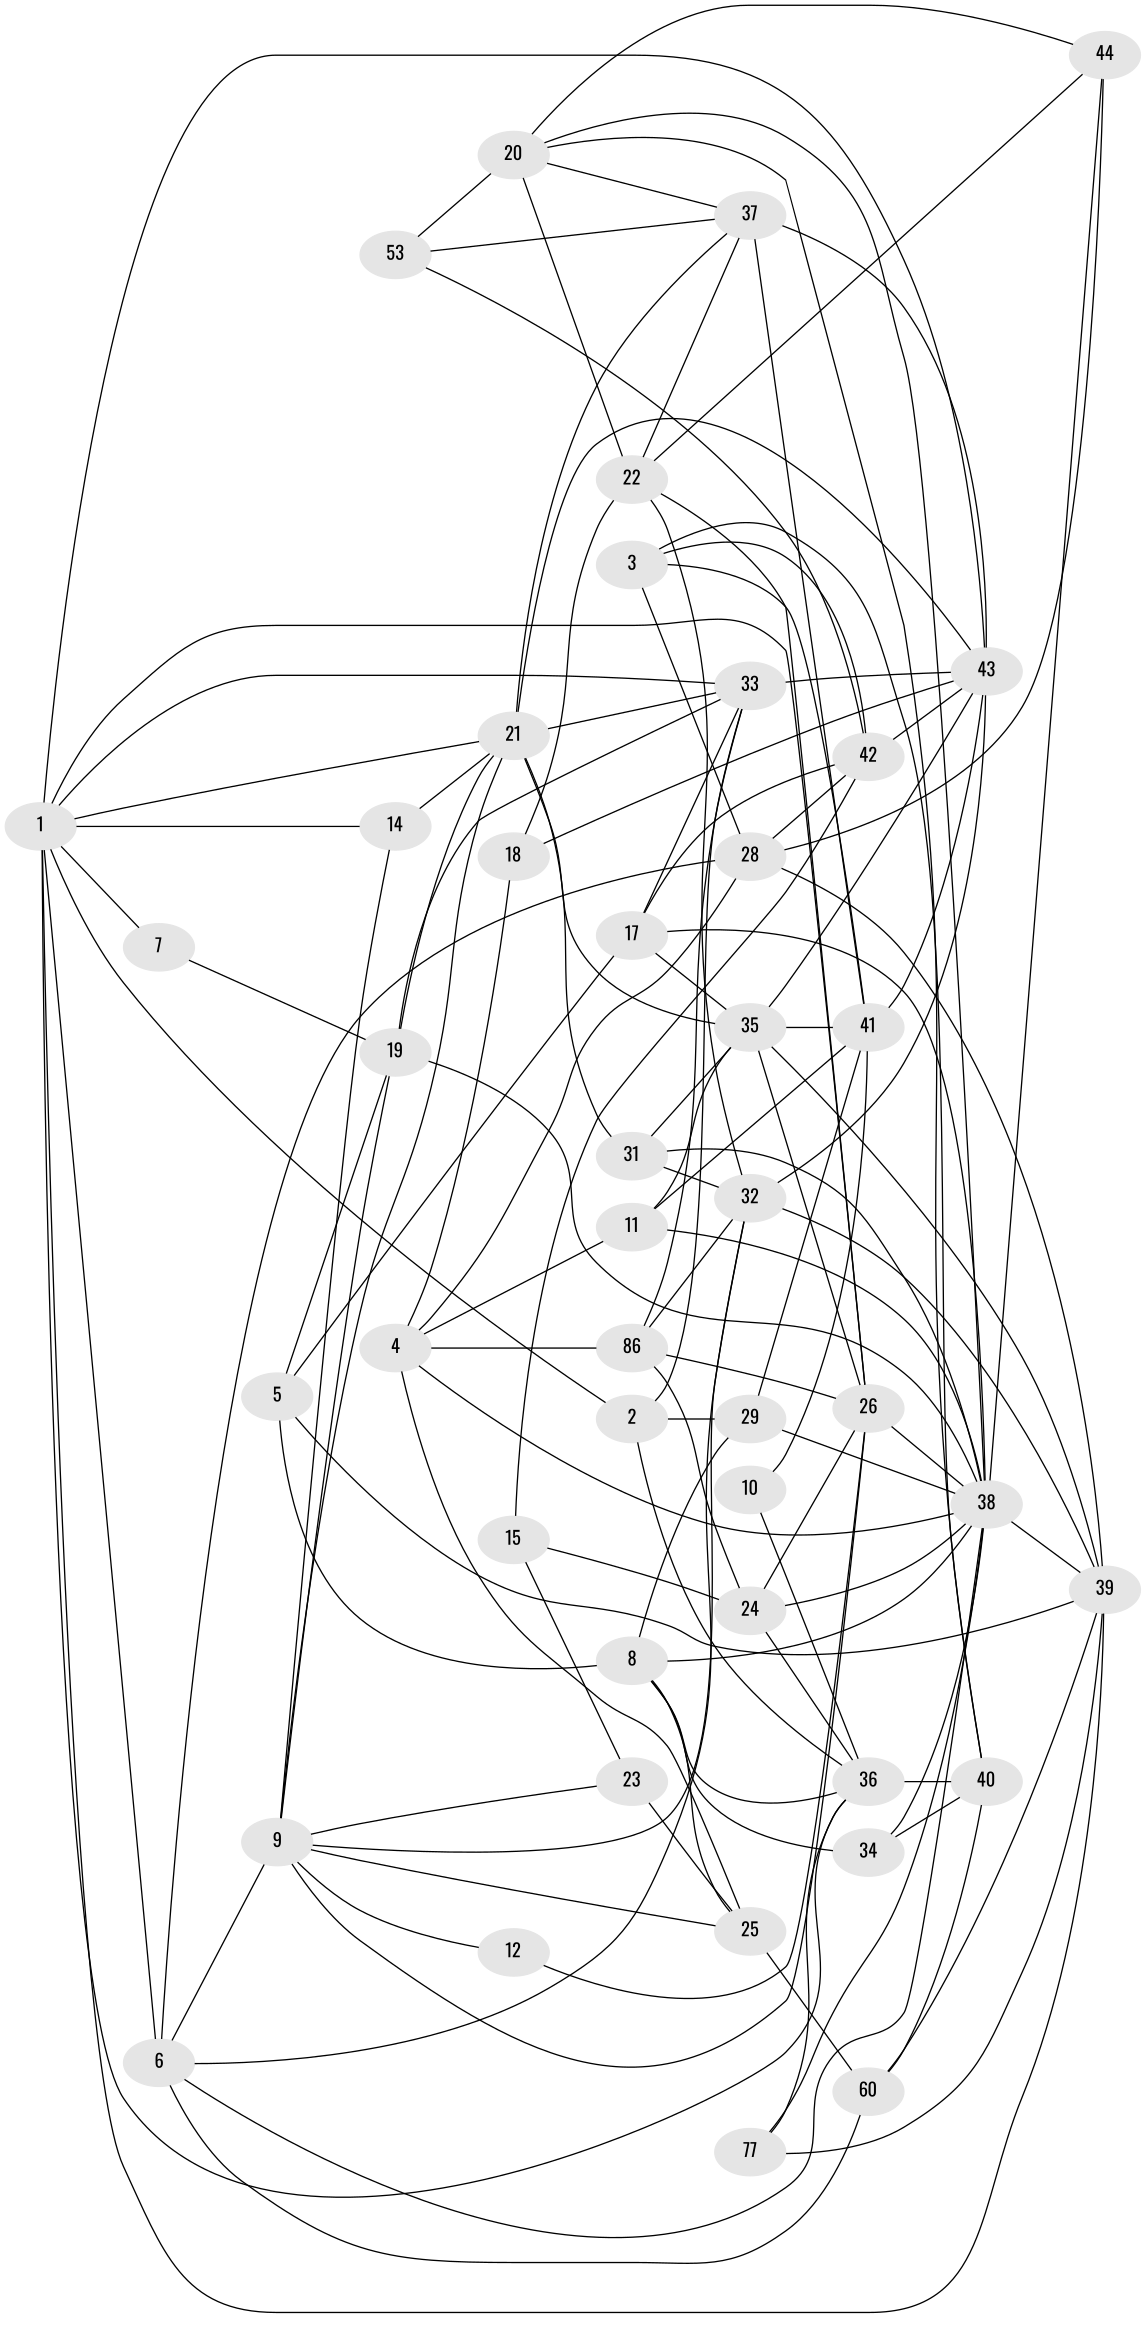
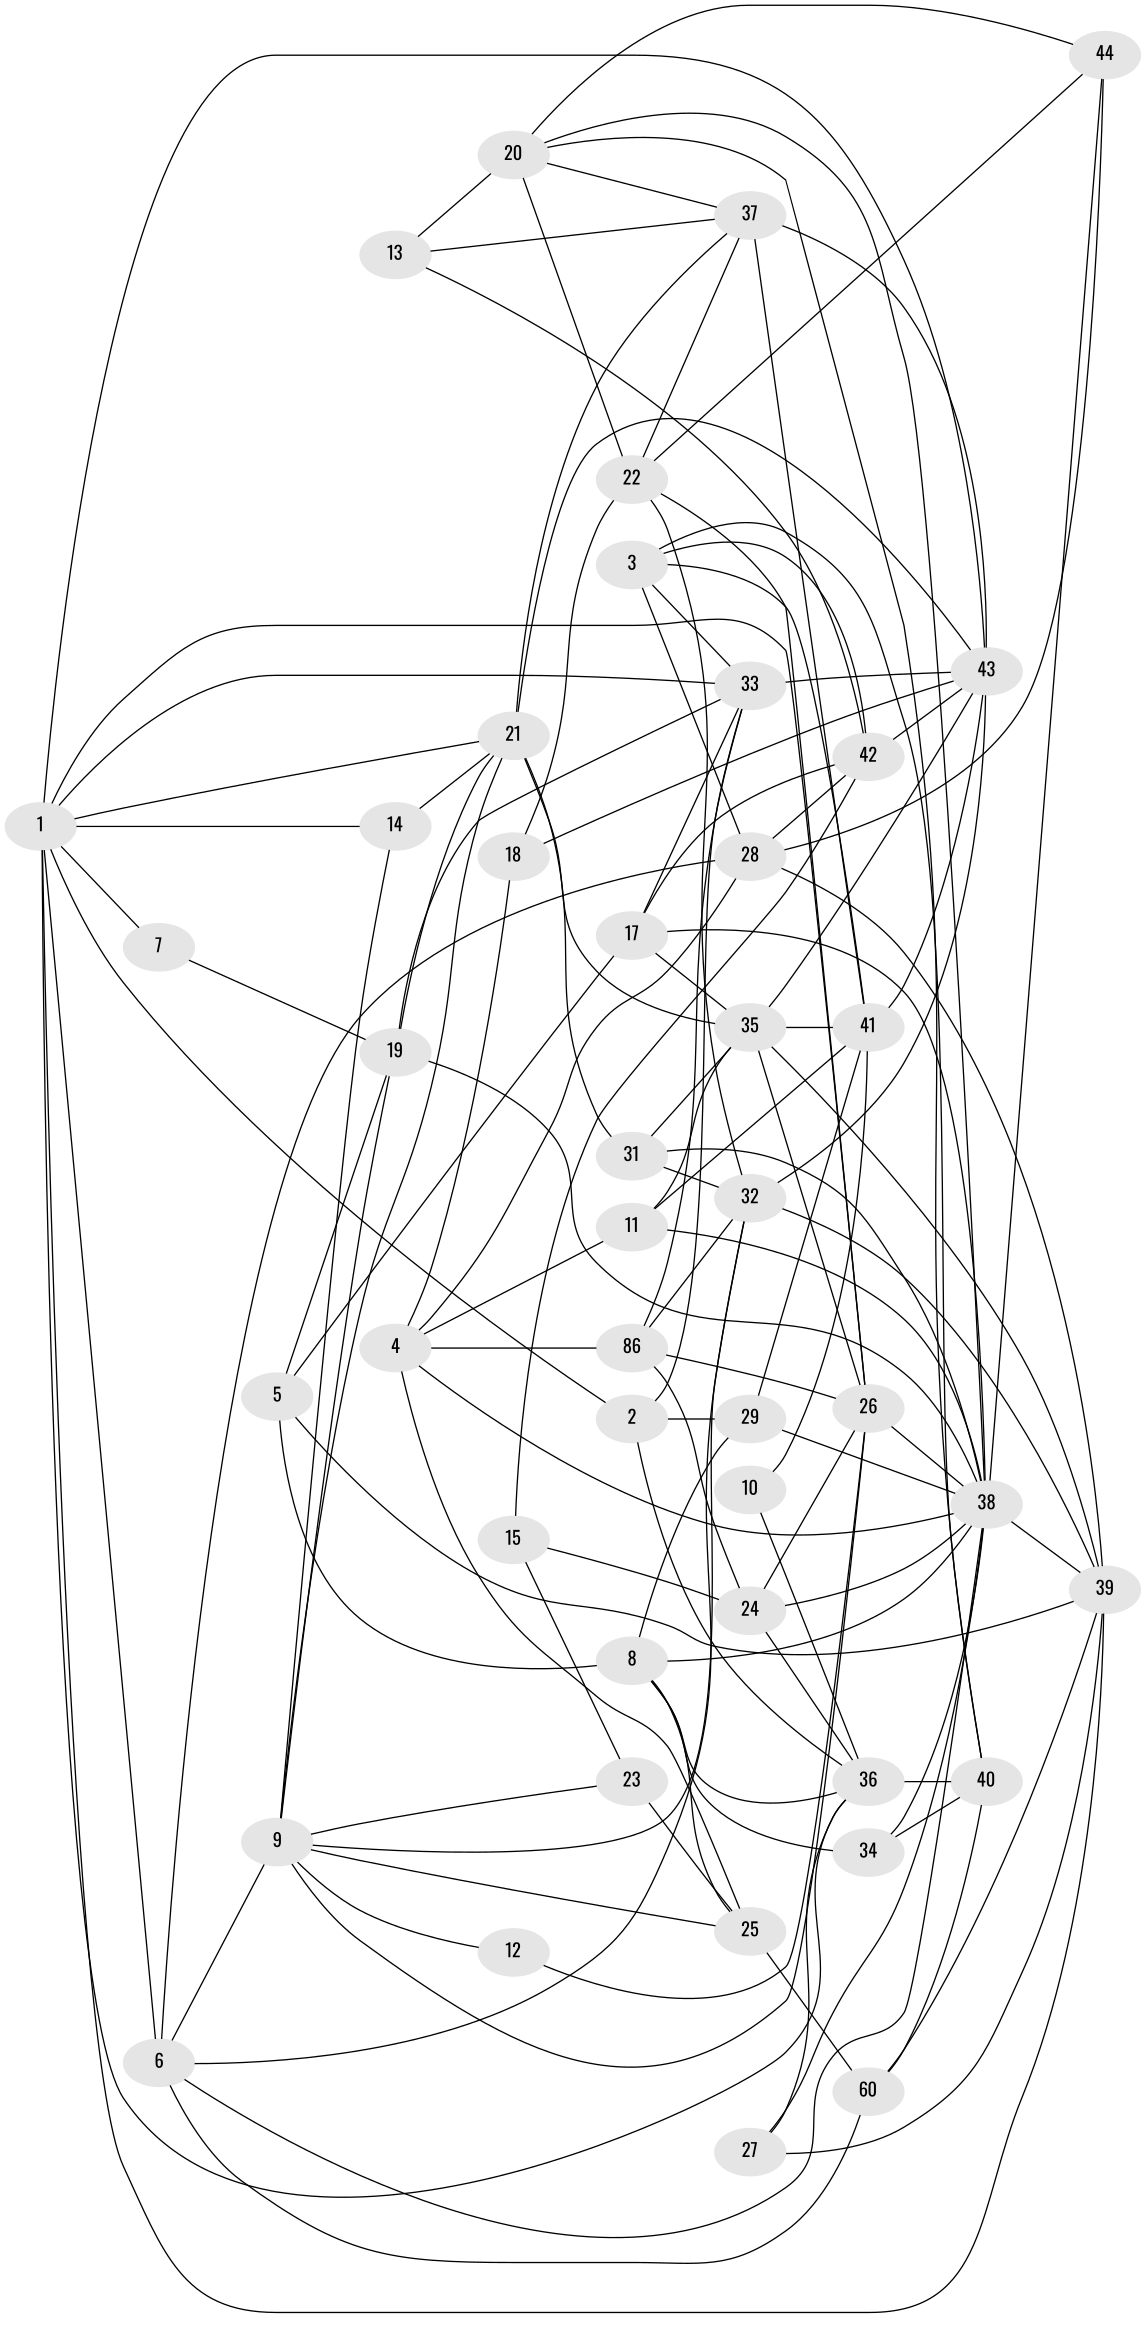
node "53": label "53" -> "13"
edge "33" -- "21": now "33" -- "3"
node "77": label "77" -> "27"
